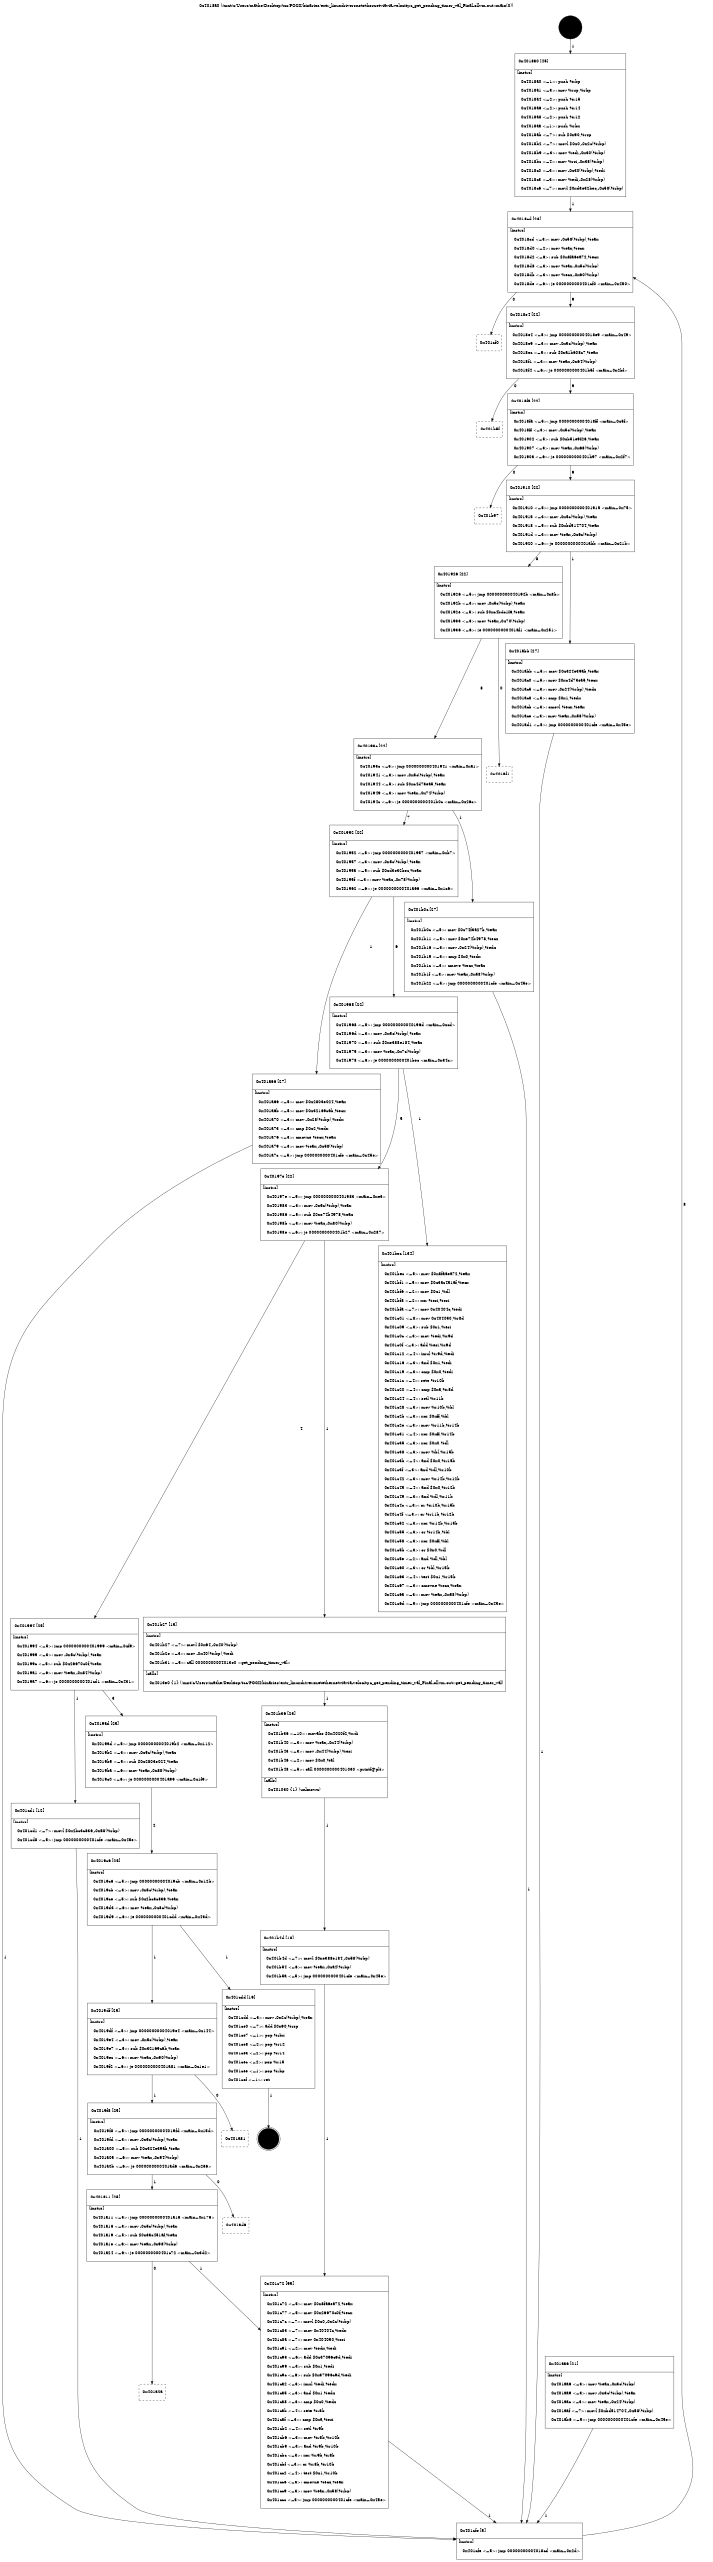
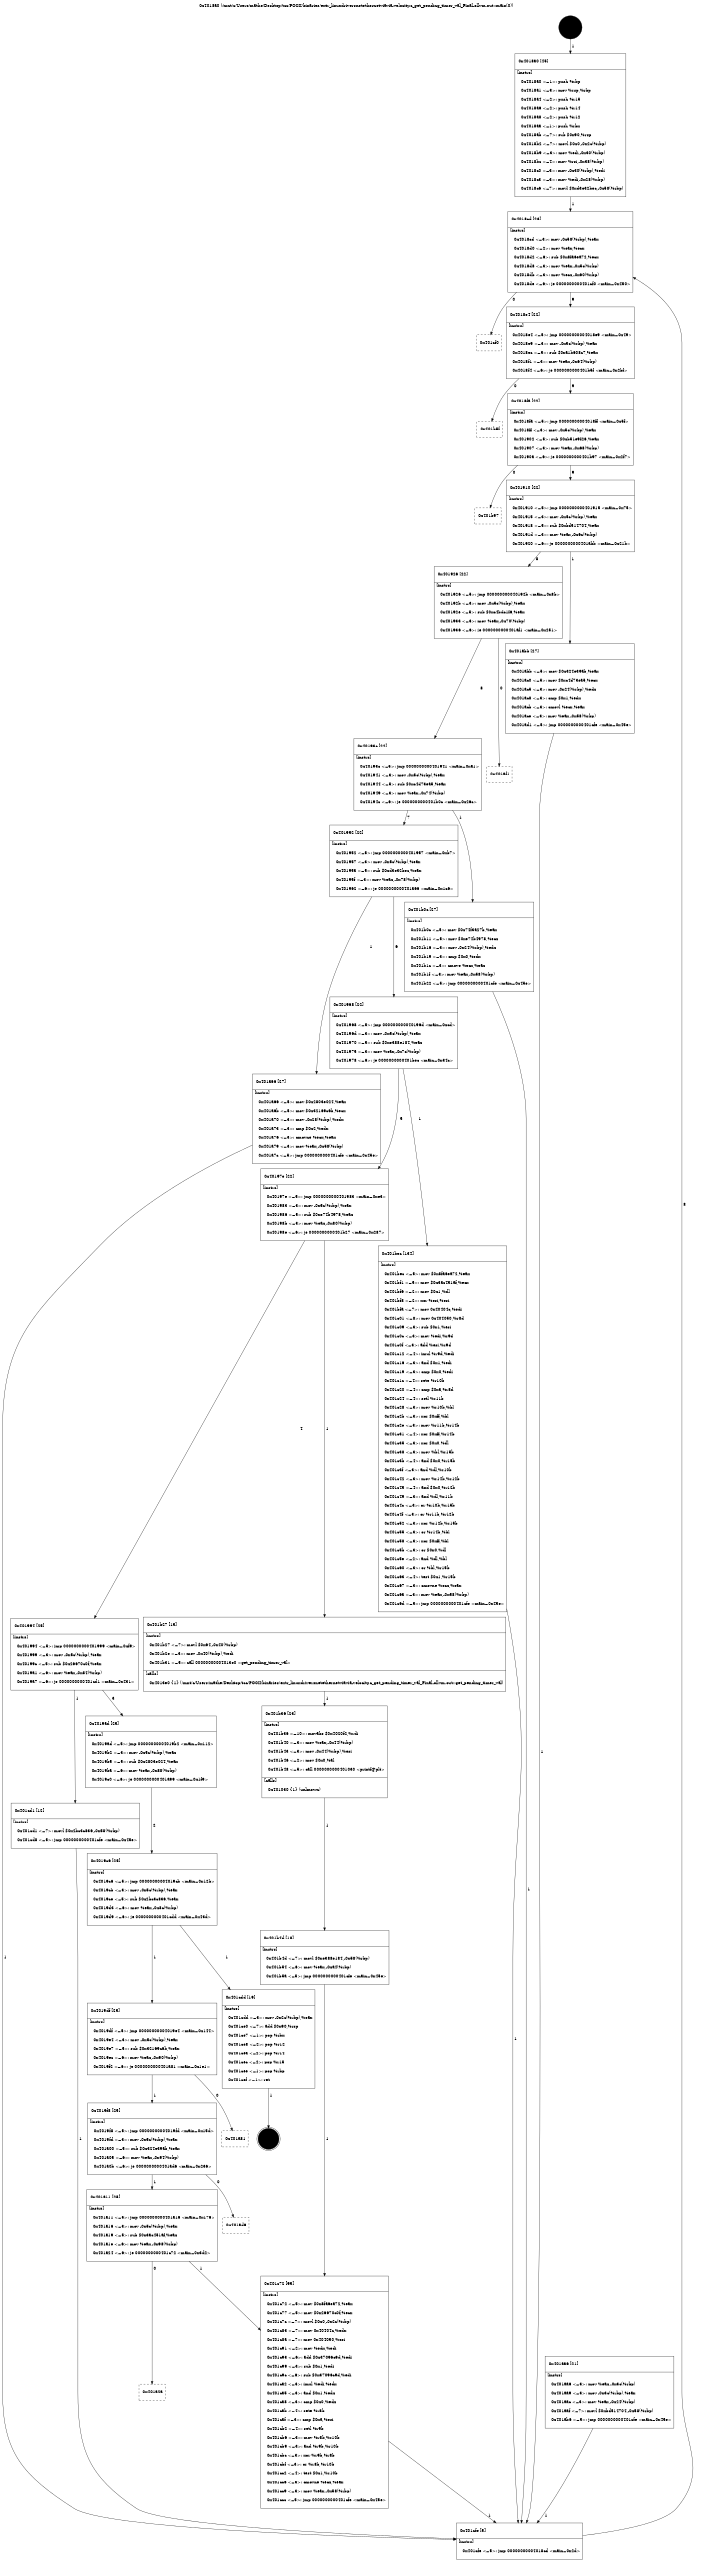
edge "0x401bec [134]" -> "0x401cfe [5]": added, label "1"
